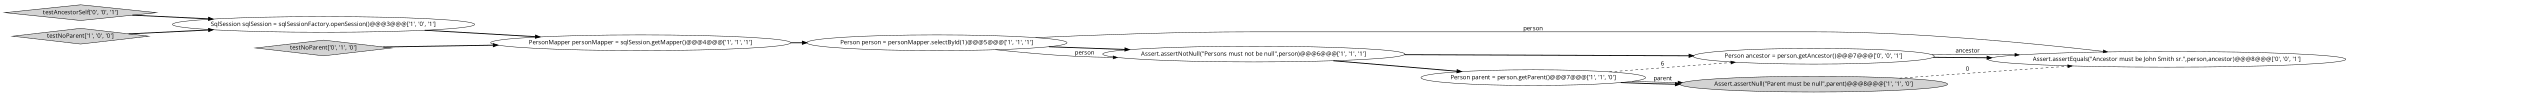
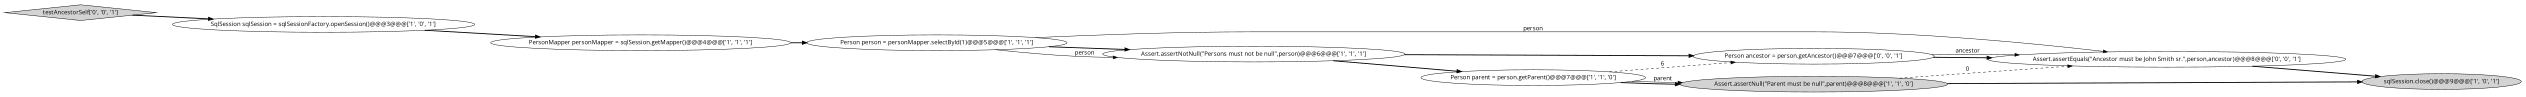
node "testNoParent['1', '0', '0']": removed
node "testNoParent['0', '1', '0']": removed
node "sqlSession.close()@@@9@@@['1', '0', '1']": added
